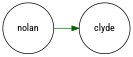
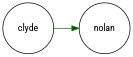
edge "nolan" -> "clyde": reversed
